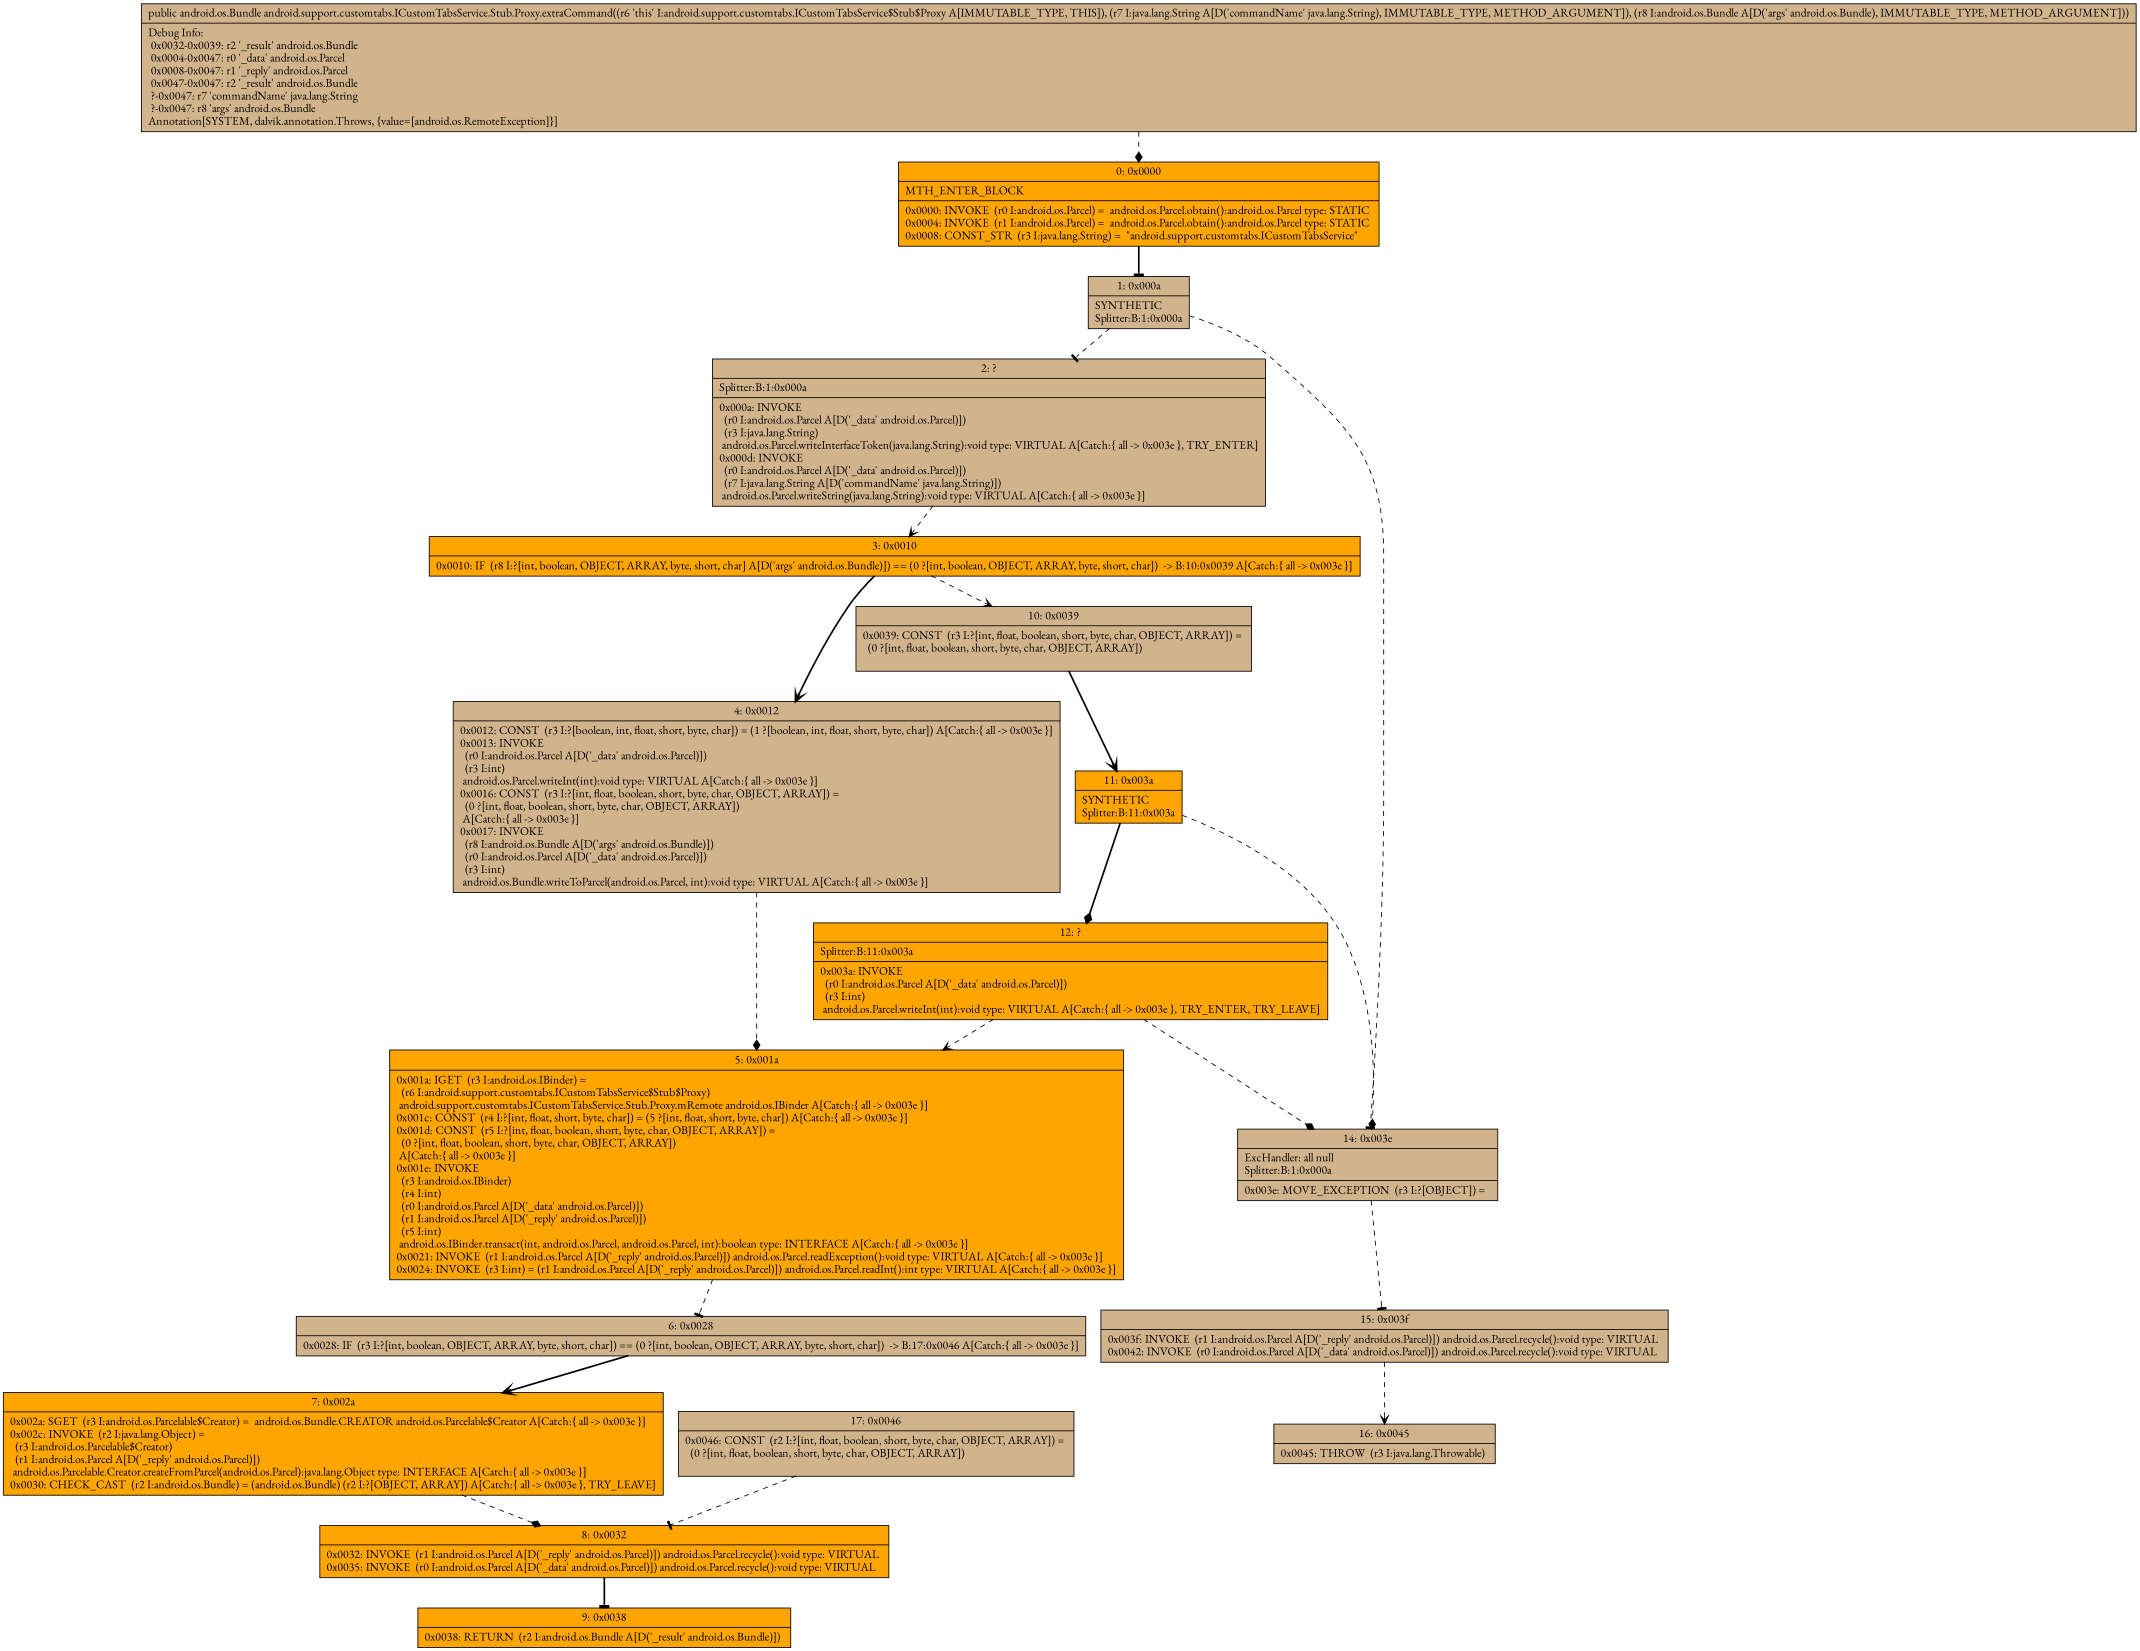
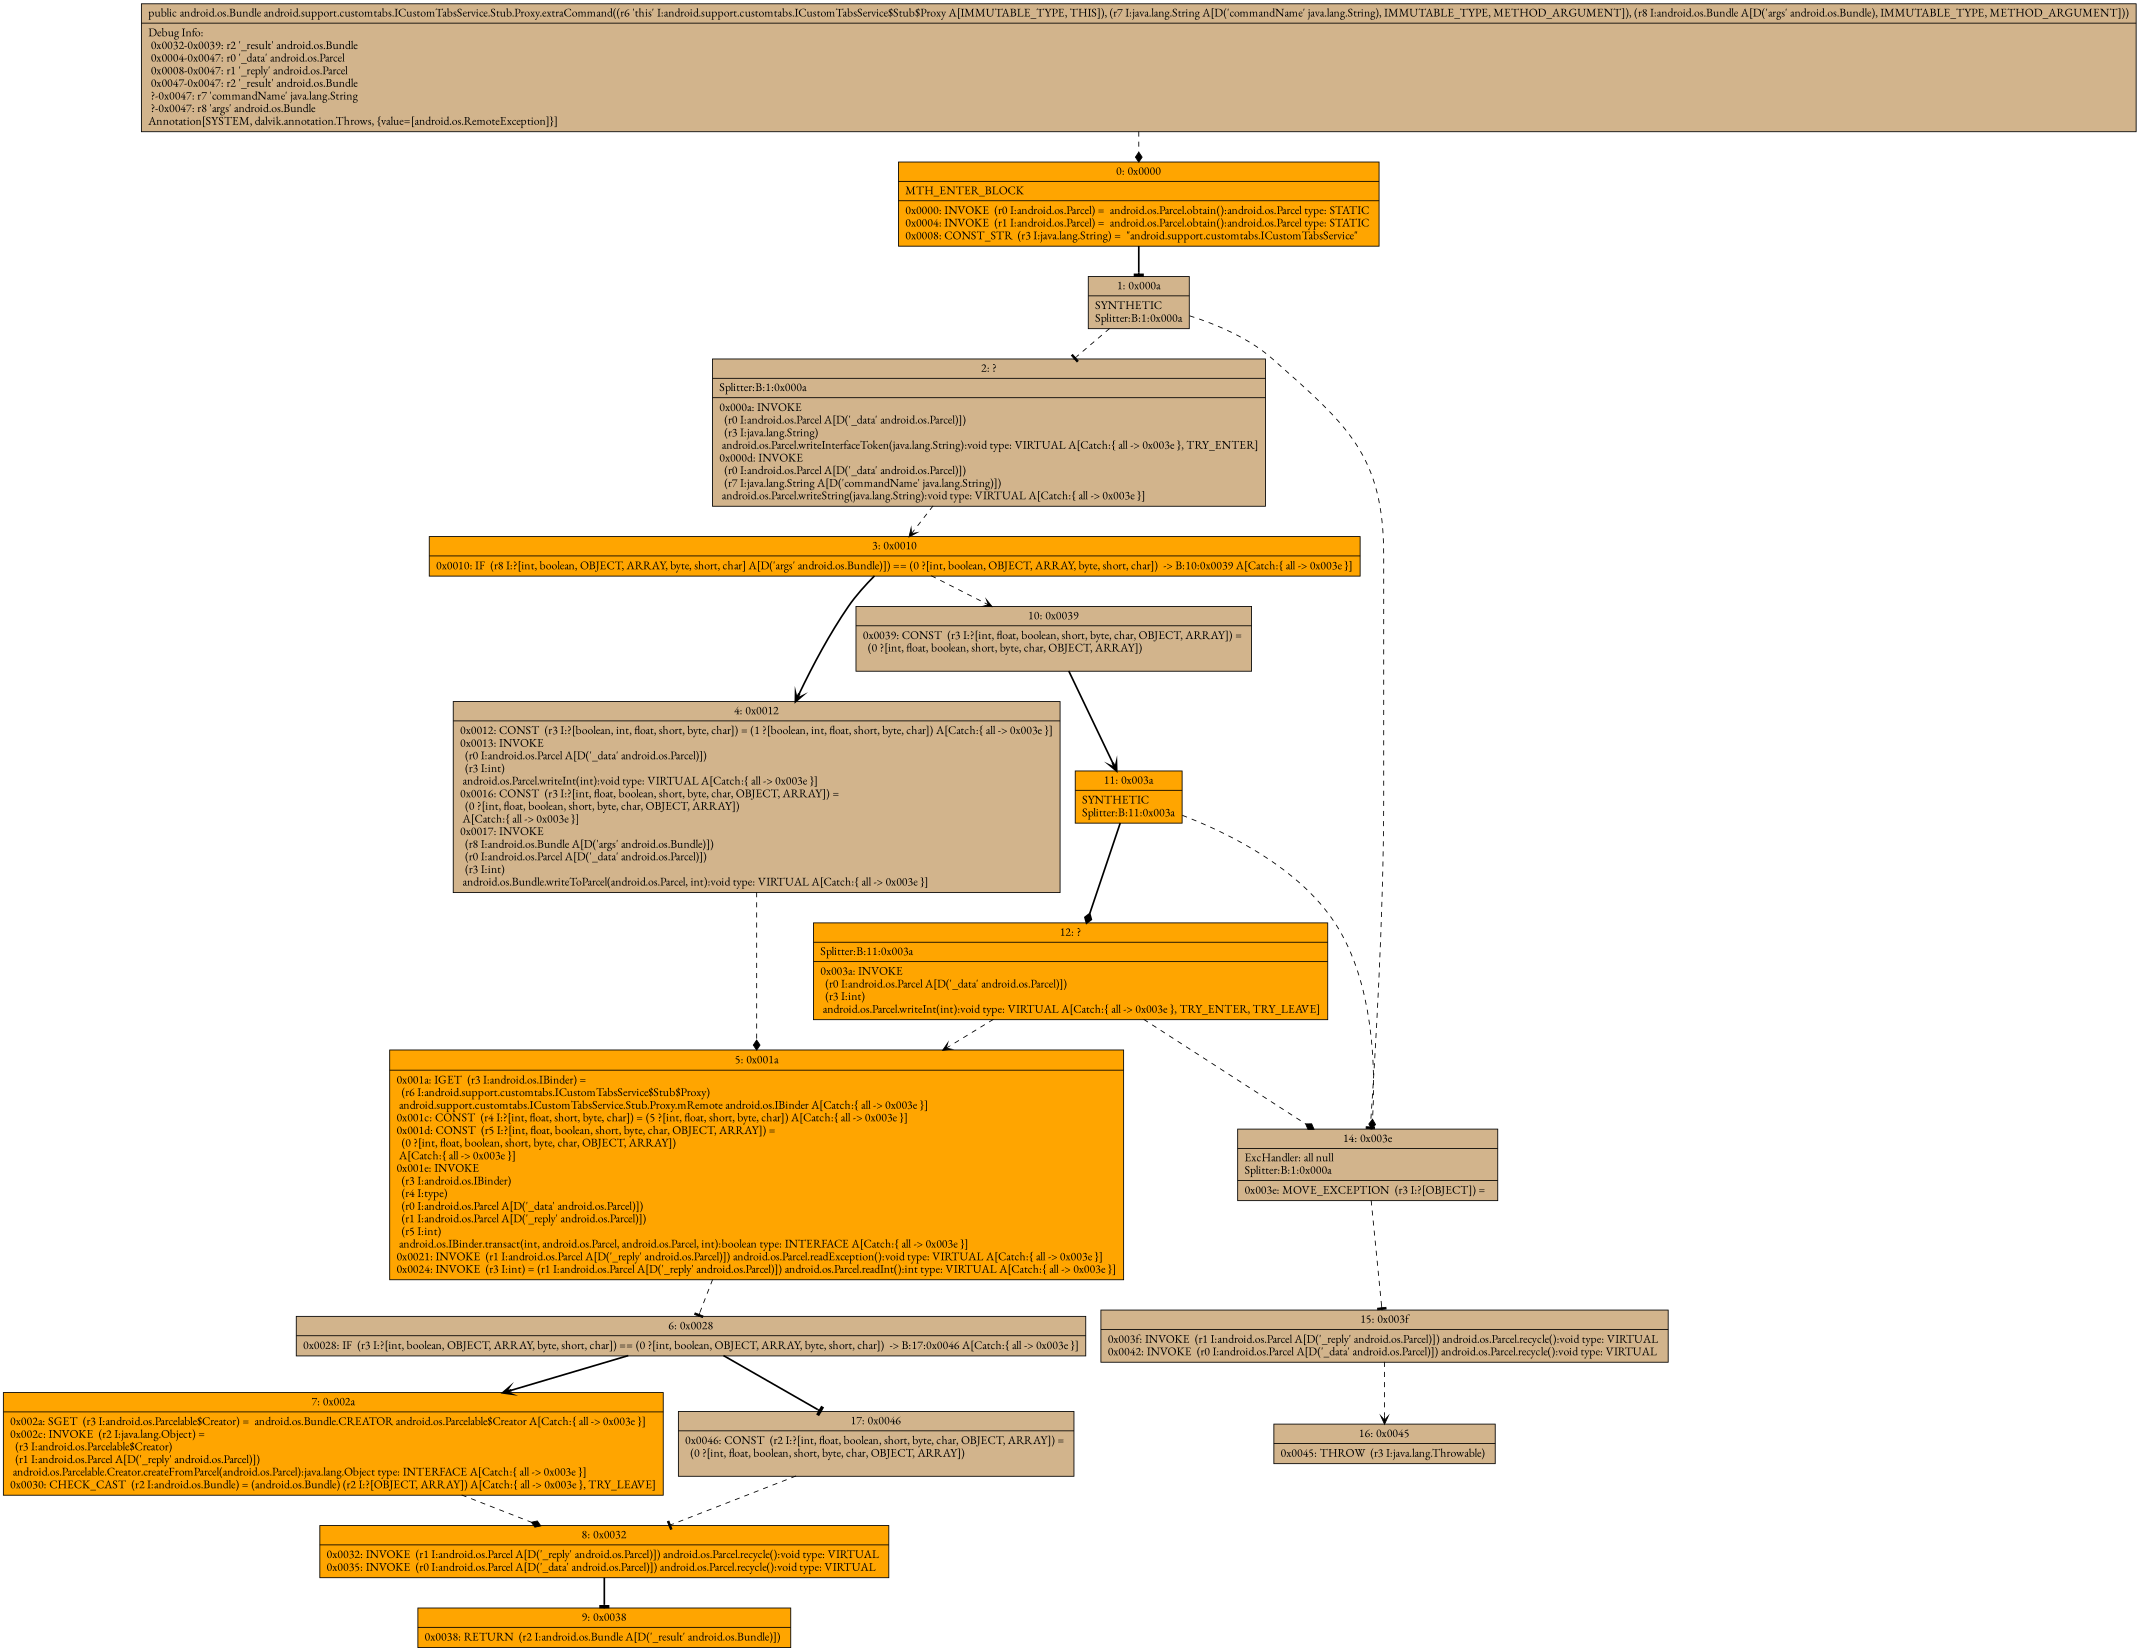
node "5: 0x001a": text "(r4 I:int)" -> "(r4 I:type)"
edge "6: 0x0028" -> "17: 0x0046": added
